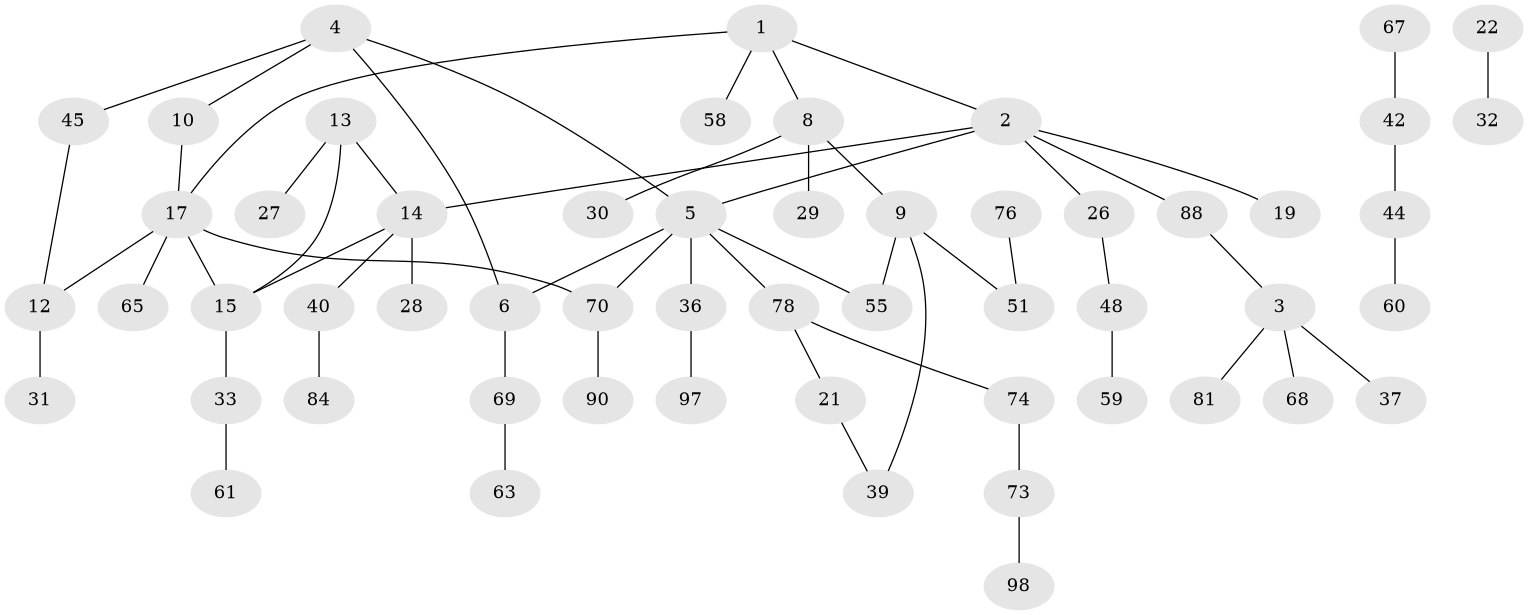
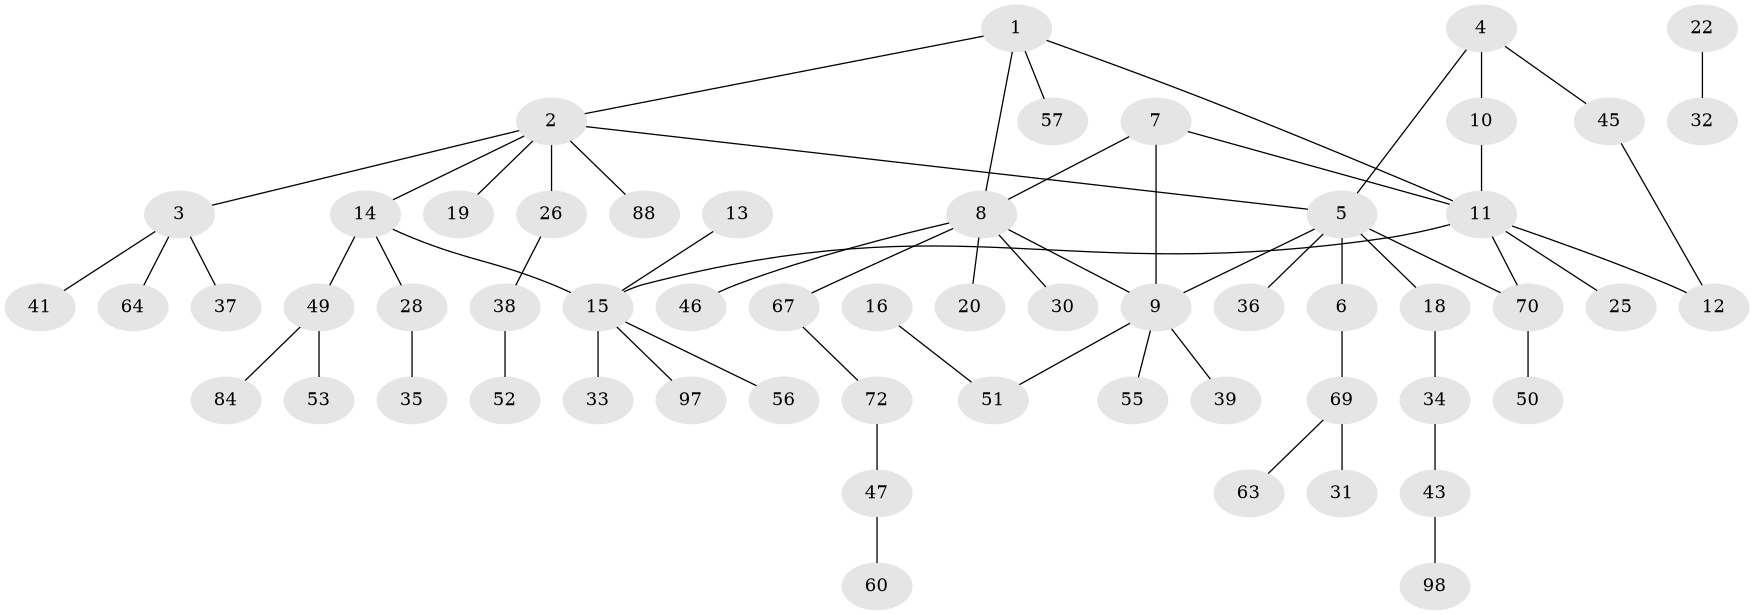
node "58": label "58" -> "57"
node "7": added
node "42": label "42" -> "72"
edge "4" -- "6": removed
edge "13" -- "14": removed
node "17": label "17" -> "11"
node "27": removed
node "29": label "29" -> "20"
node "76": label "76" -> "16"
node "44": label "44" -> "47"
edge "8" -- "67": added
edge "5" -- "55": now "5" -- "9"
edge "88" -- "3": now "2" -- "3"
node "65": label "65" -> "25"
node "40": label "40" -> "49"
node "46": added
node "78": label "78" -> "18"
node "48": label "48" -> "38"
edge "12" -- "31": now "69" -- "31"
edge "36" -- "97": now "15" -- "97"
node "53": added
node "35": added
node "90": label "90" -> "50"
node "56": added
node "21": removed
node "74": label "74" -> "34"
node "59": label "59" -> "52"
node "81": label "81" -> "41"
node "68": label "68" -> "64"
node "61": removed
node "73": label "73" -> "43"
